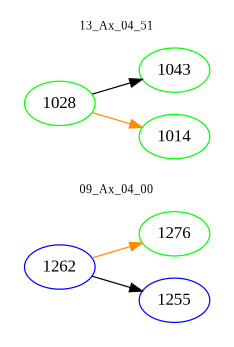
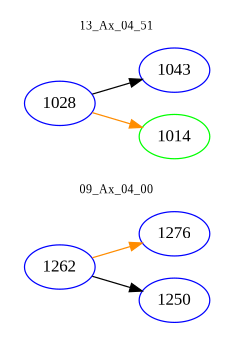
node "1043": color green -> blue
node "1028": color green -> blue
node "1276": color green -> blue
node "1255": label "1255" -> "1250"
